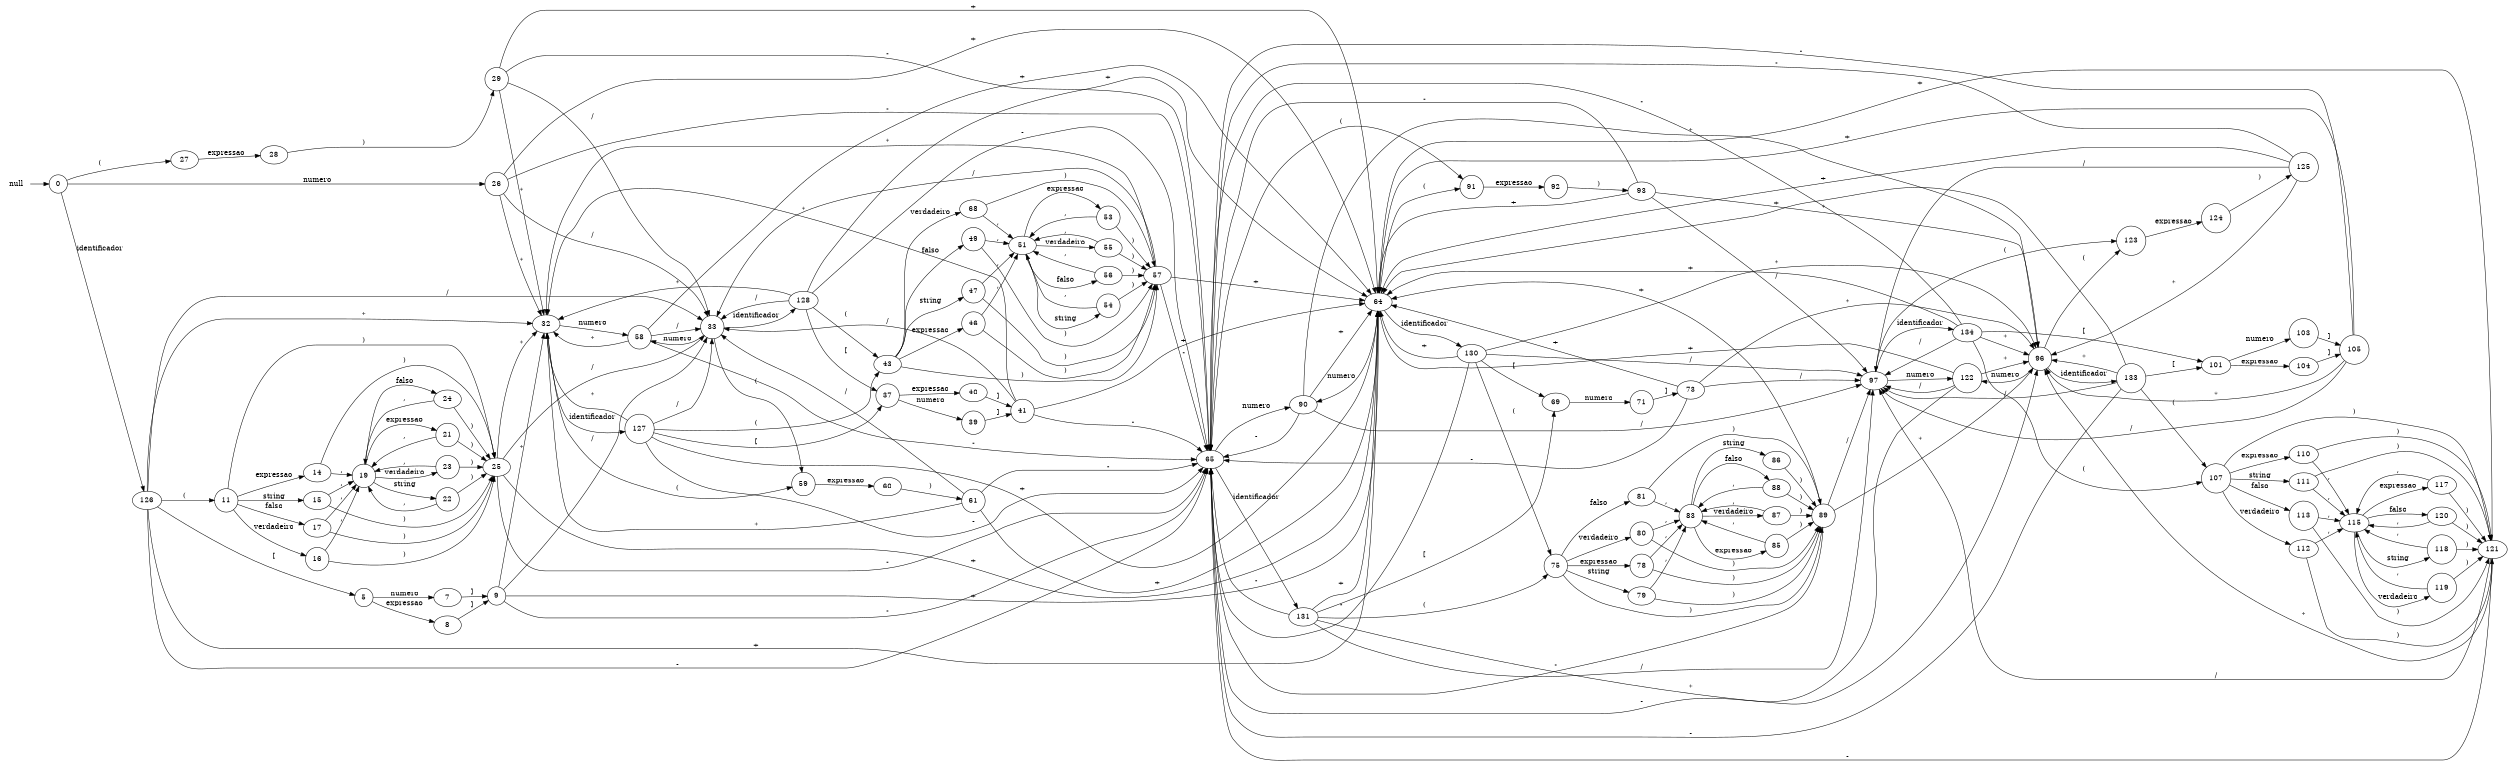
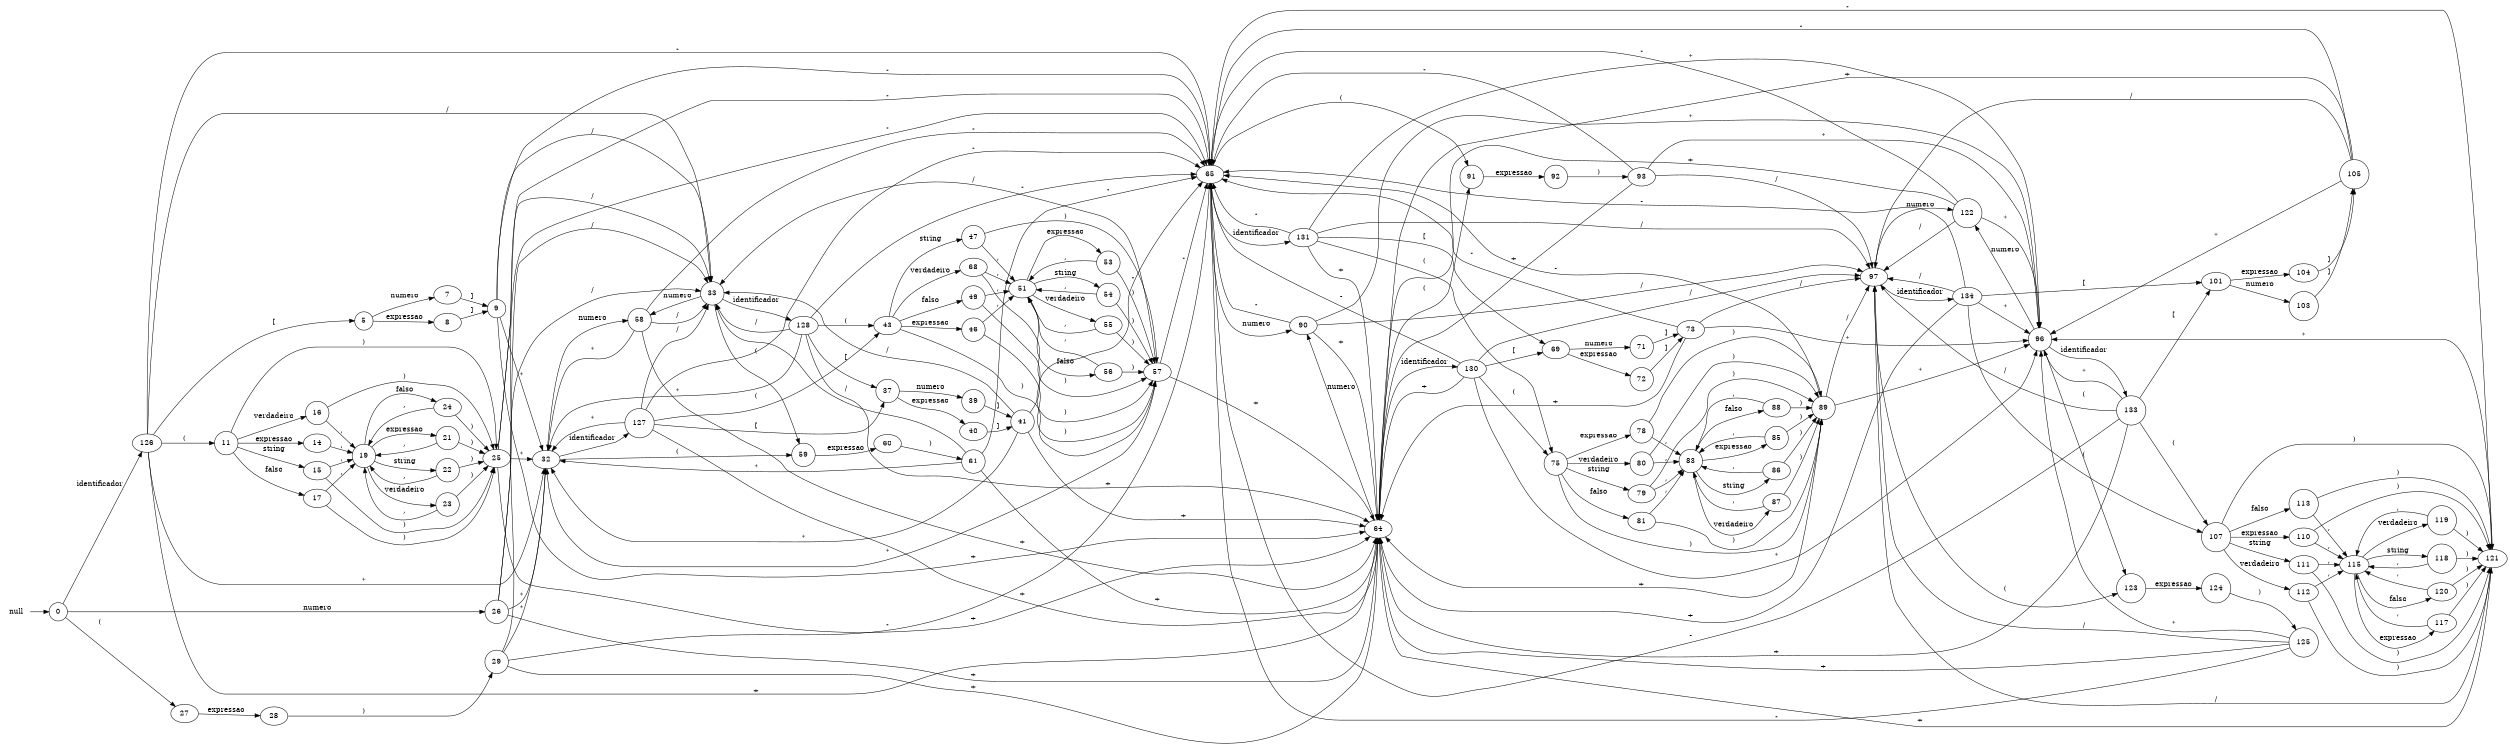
edge "14" -> "25": removed, label ")"
node "72": added
edge "86" -> "83": added, label ","
